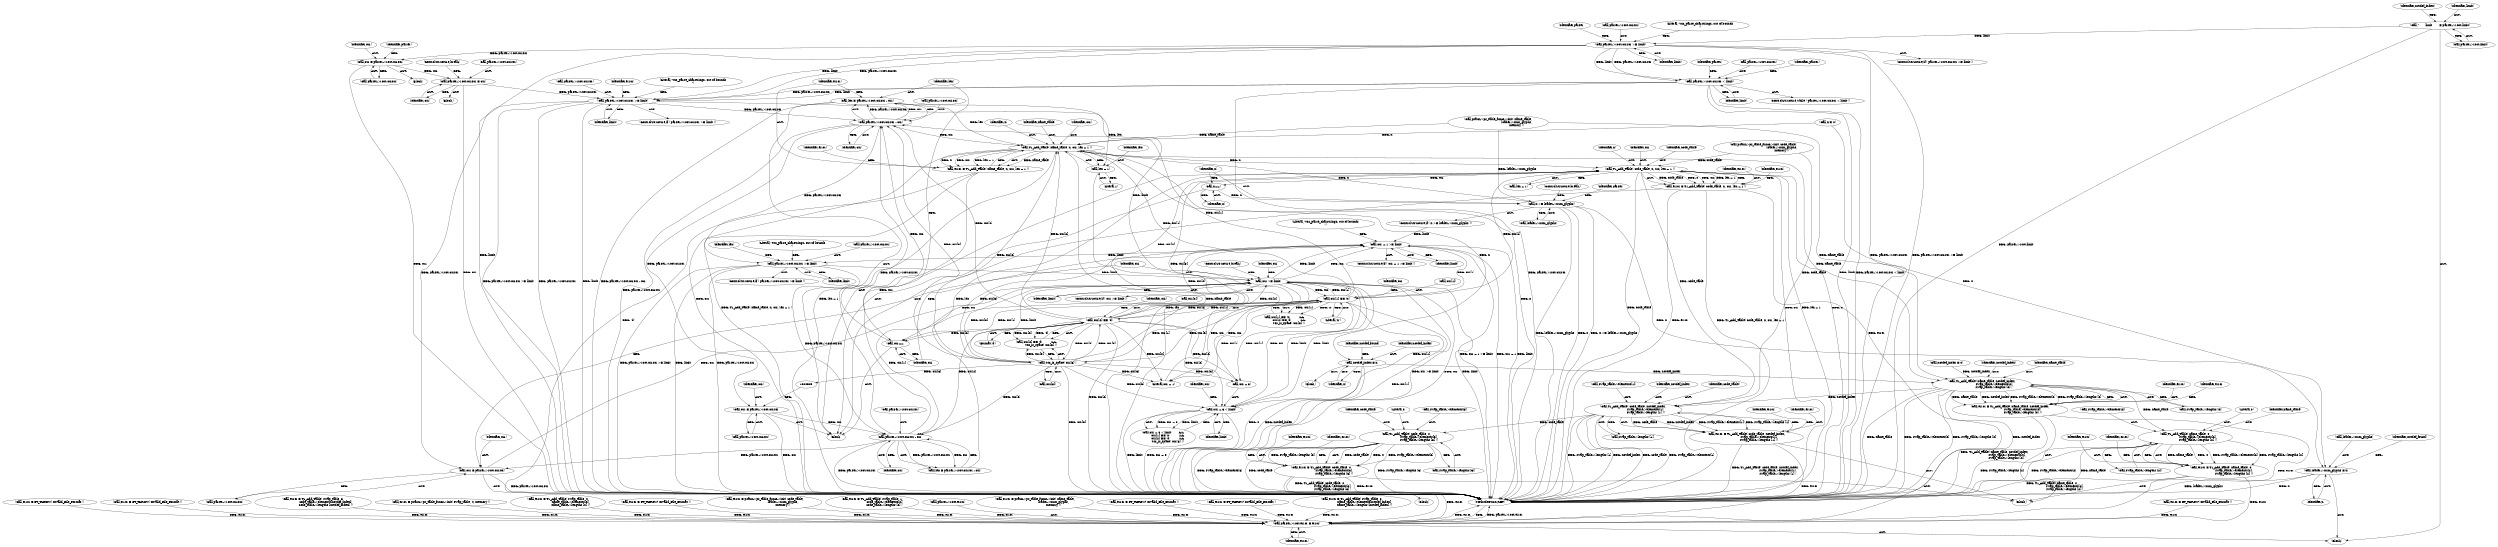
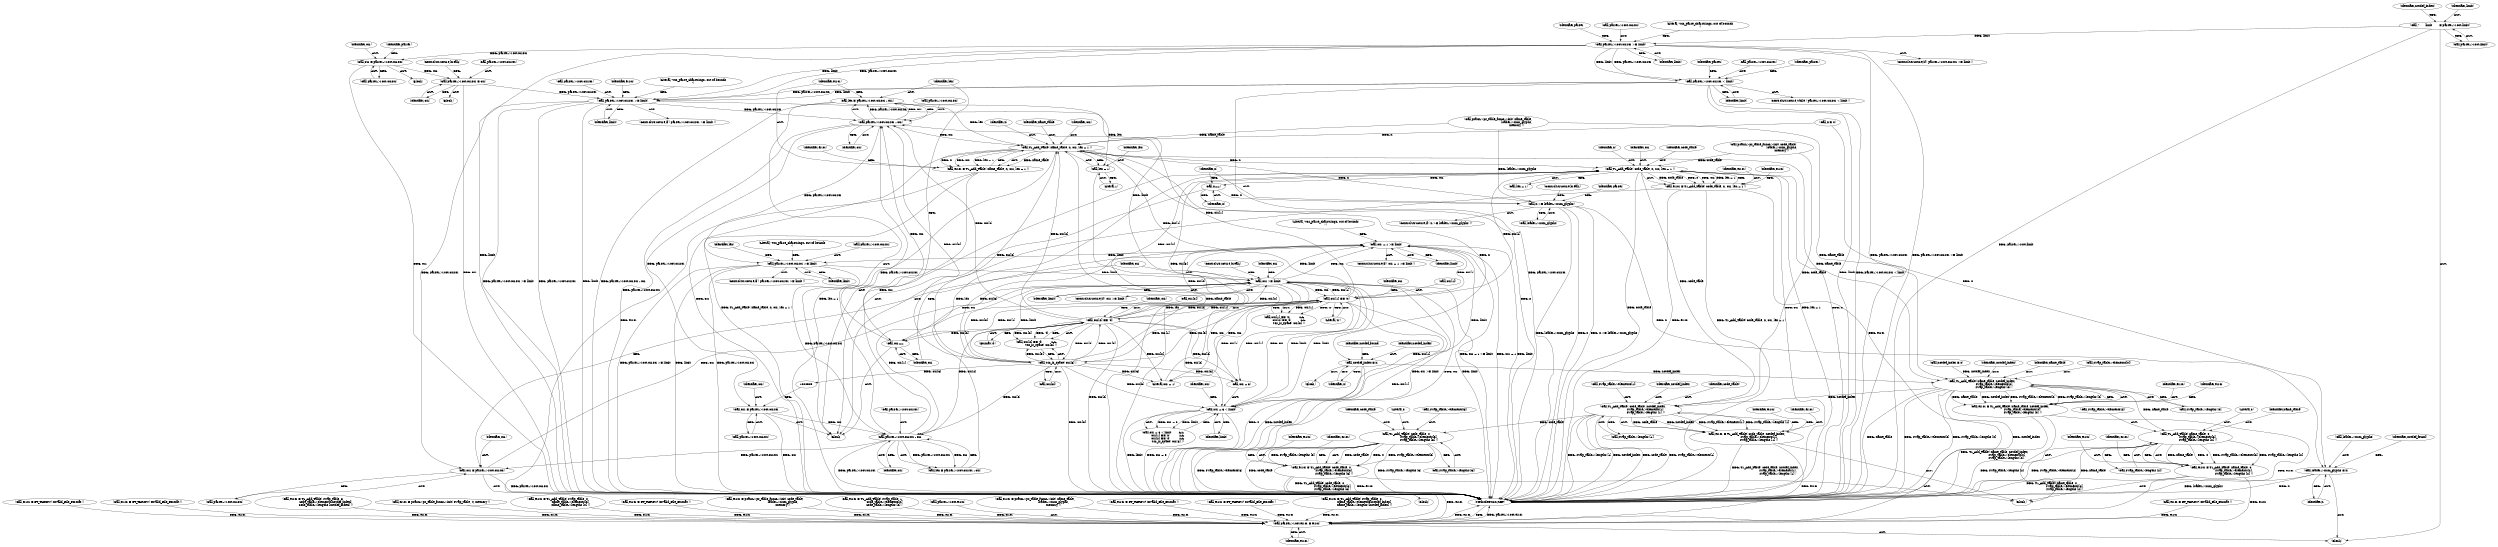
edge "(ControlStructure,if ( n >= loader->num_glyphs ))" -> "(Call,cur + 1 >= limit)": now "(Call,cur + 3 < limit)" -> "(Call,cur + 1 >= limit)"
edge "(Call,error = T1_Add_Table( name_table, n, cur, len + 1 ))" -> "(Call,parser->root.error = error)": label "DDG: 'd'" -> "DDG: error"
node "(Call,swap_table->elements[0])": added
